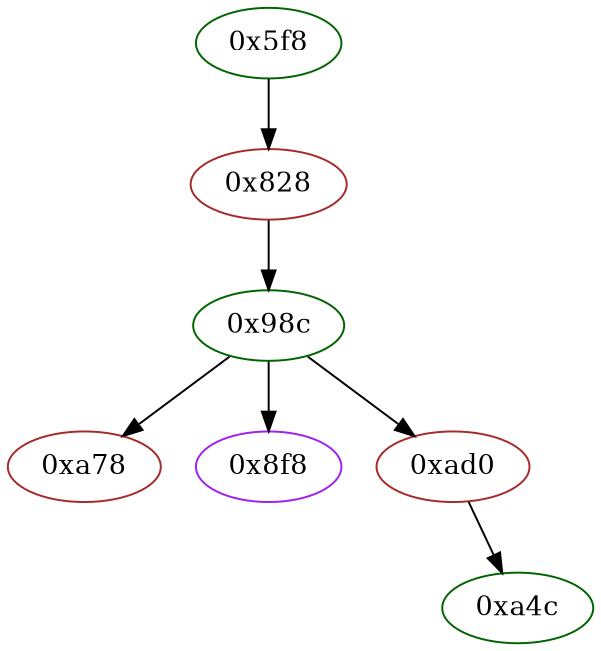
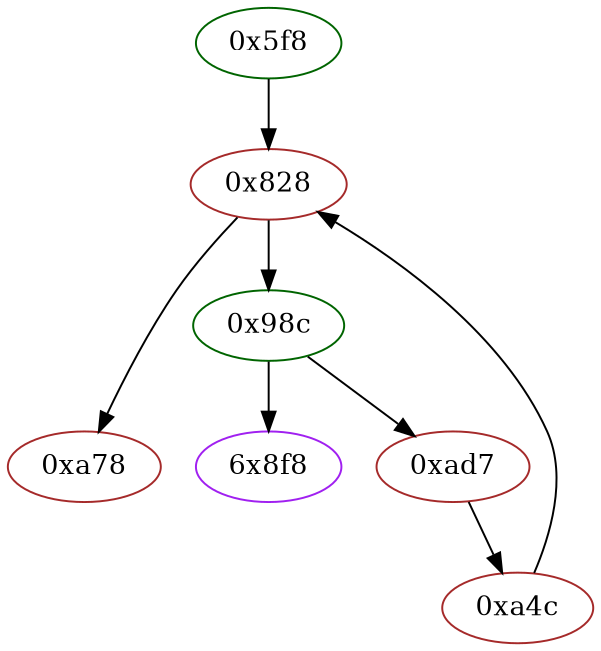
edge "0xa4c" -> "0x828": added
edge "0x98c" -> "0xa78": now "0x828" -> "0xa78"
node "0x8f8": label "0x8f8" -> "6x8f8"
node "0xad0": label "0xad0" -> "0xad7"
node "0xa4c": color darkgreen -> brown
